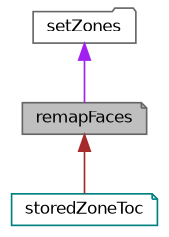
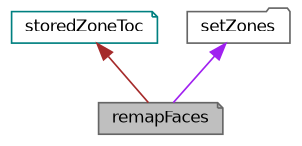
edge "storedZoneToc" -> "remapFaces": reversed
